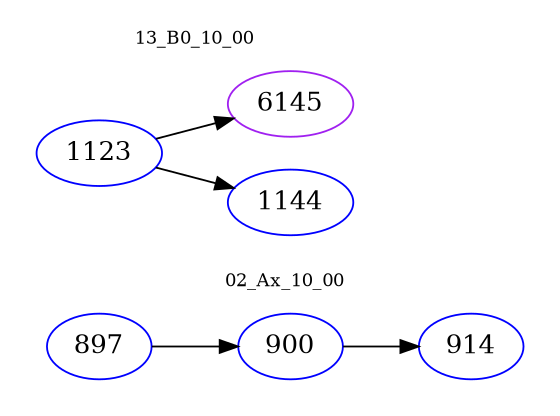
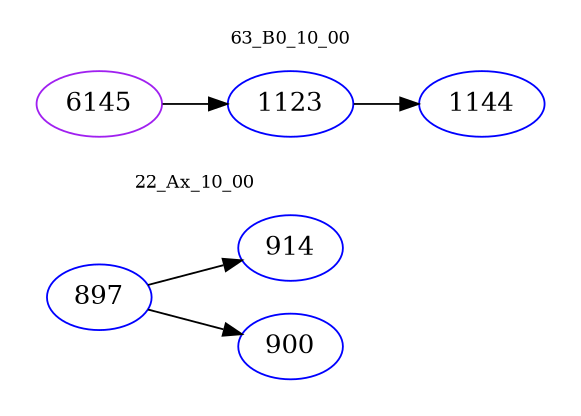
cluster "13_B0_10_00": label "13_B0_10_00" -> "63_B0_10_00"
edge "1123" -> "6145": reversed
cluster "02_Ax_10_00": label "02_Ax_10_00" -> "22_Ax_10_00"
edge "900" -> "914": now "897" -> "914"
